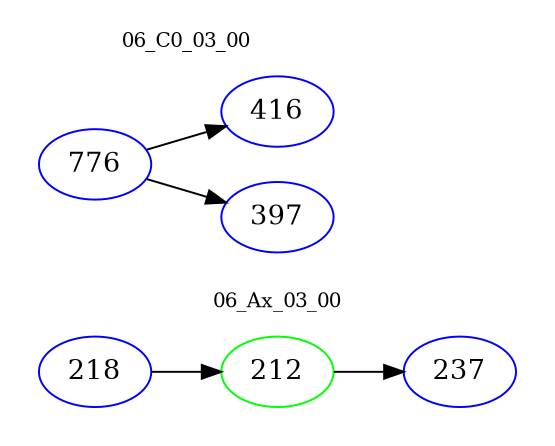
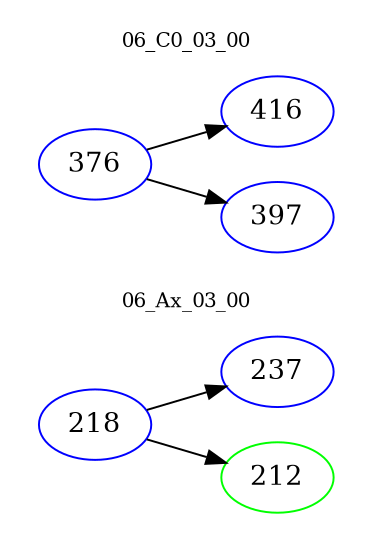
node "776": label "776" -> "376"
edge "212" -> "237": now "218" -> "237"
